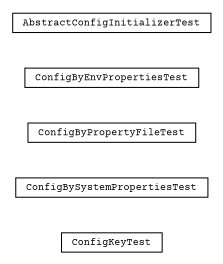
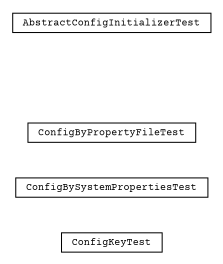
node "ConfigByEnvPropertiesTest": removed
